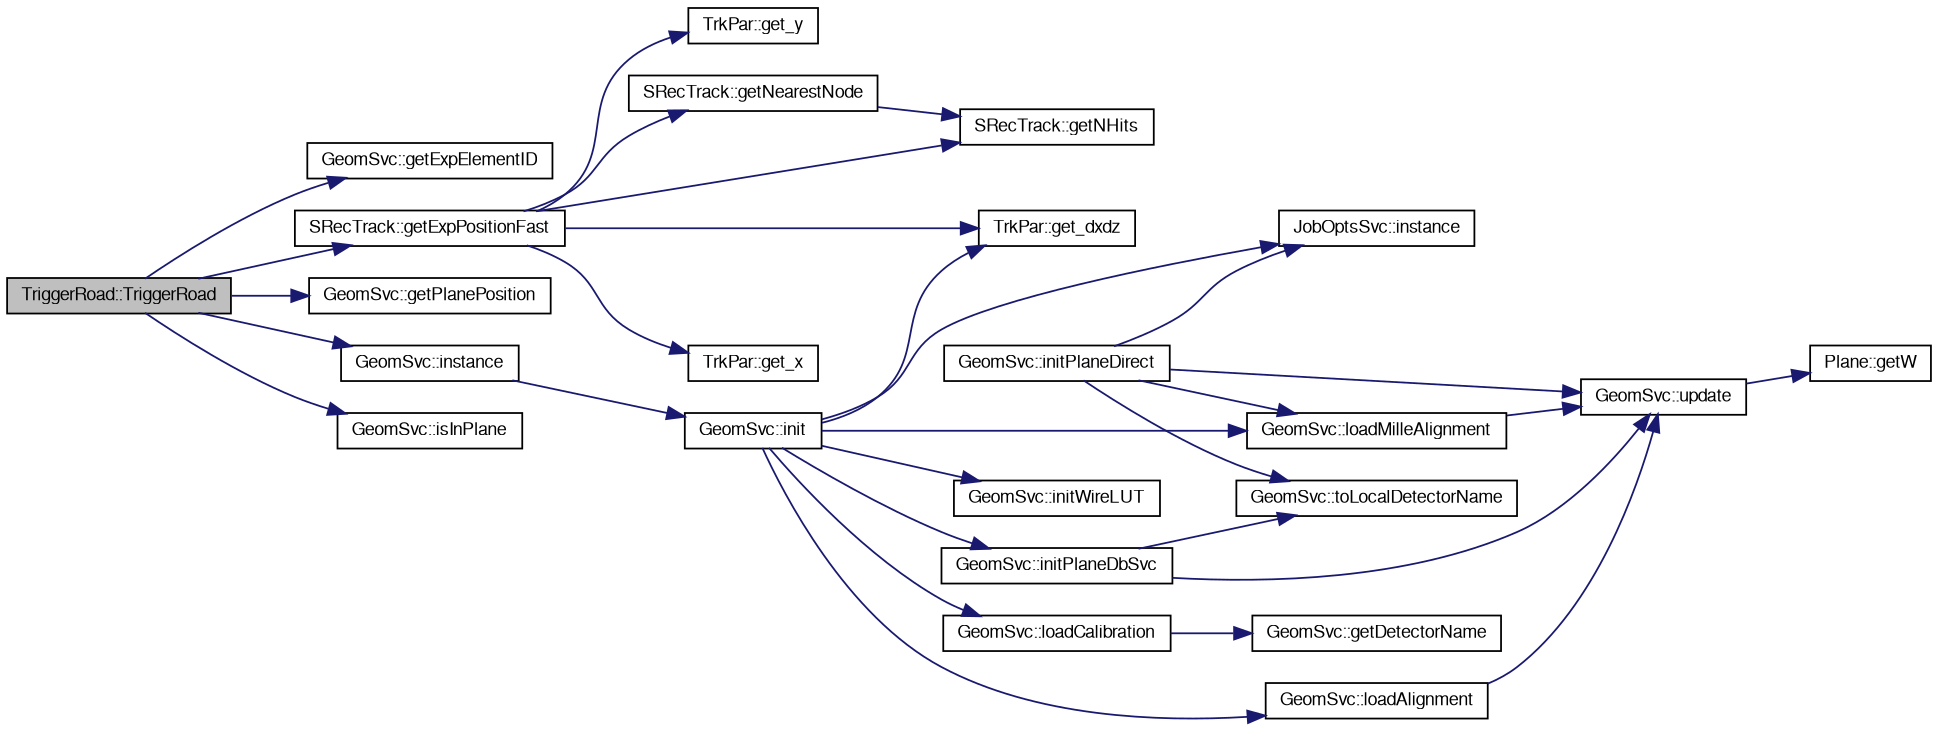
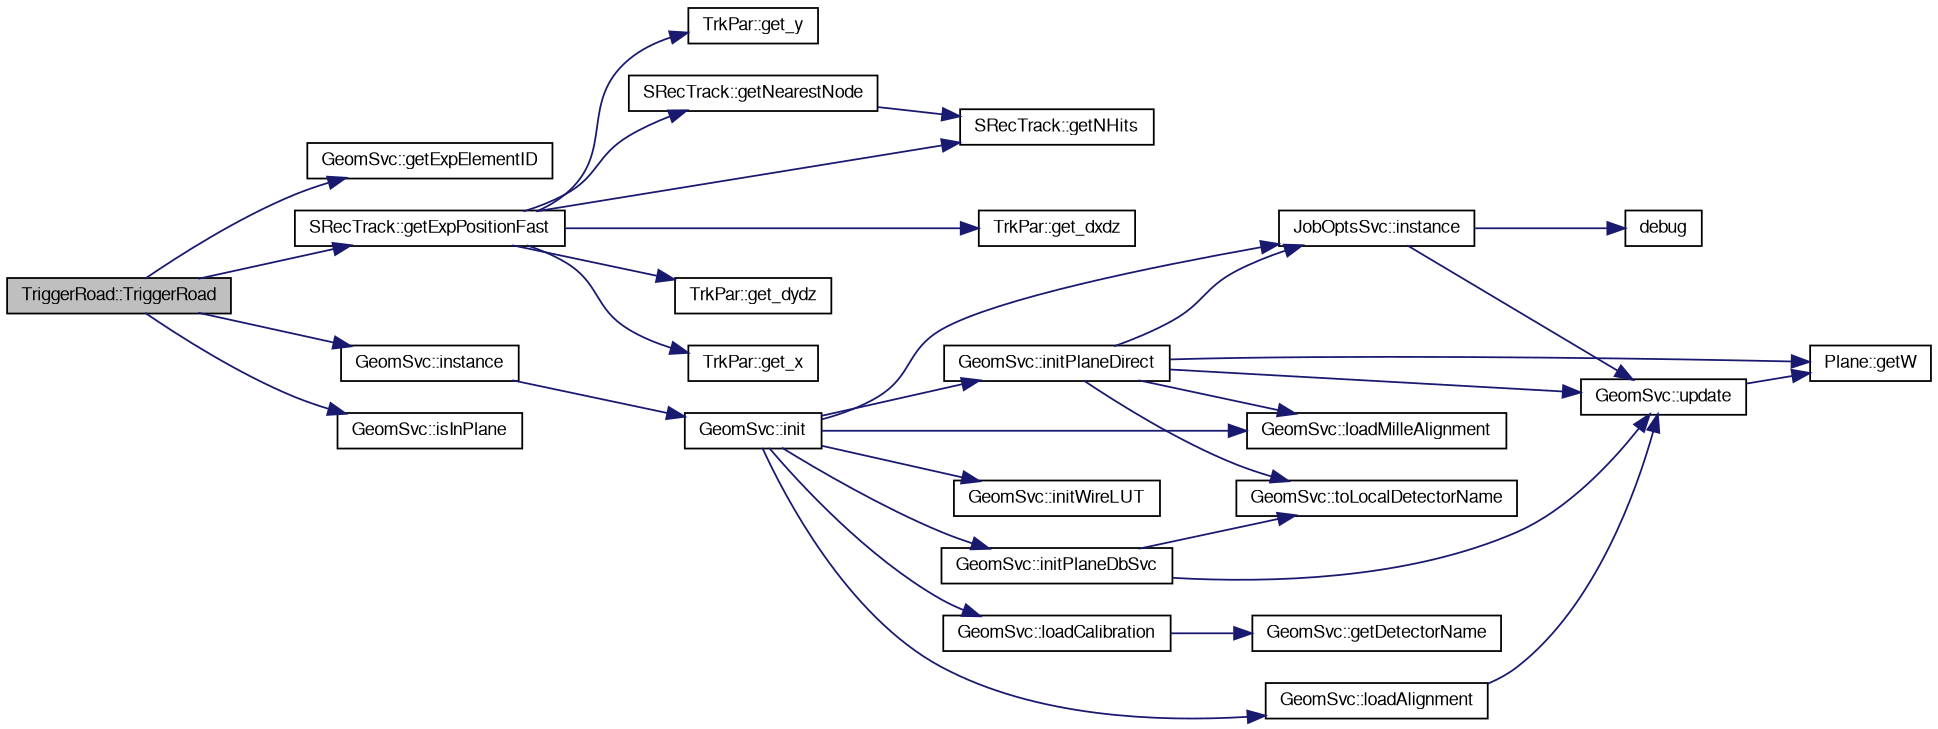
node "debug": added
node "GeomSvc::getPlanePosition": removed
node "TrkPar::get_dydz": added
edge "GeomSvc::init" -> "TrkPar::get_dxdz": now "GeomSvc::init" -> "GeomSvc::initPlaneDirect"
edge "GeomSvc::initPlaneDirect" -> "Plane::getW": added
edge "GeomSvc::loadMilleAlignment" -> "GeomSvc::update": now "JobOptsSvc::instance" -> "GeomSvc::update"
